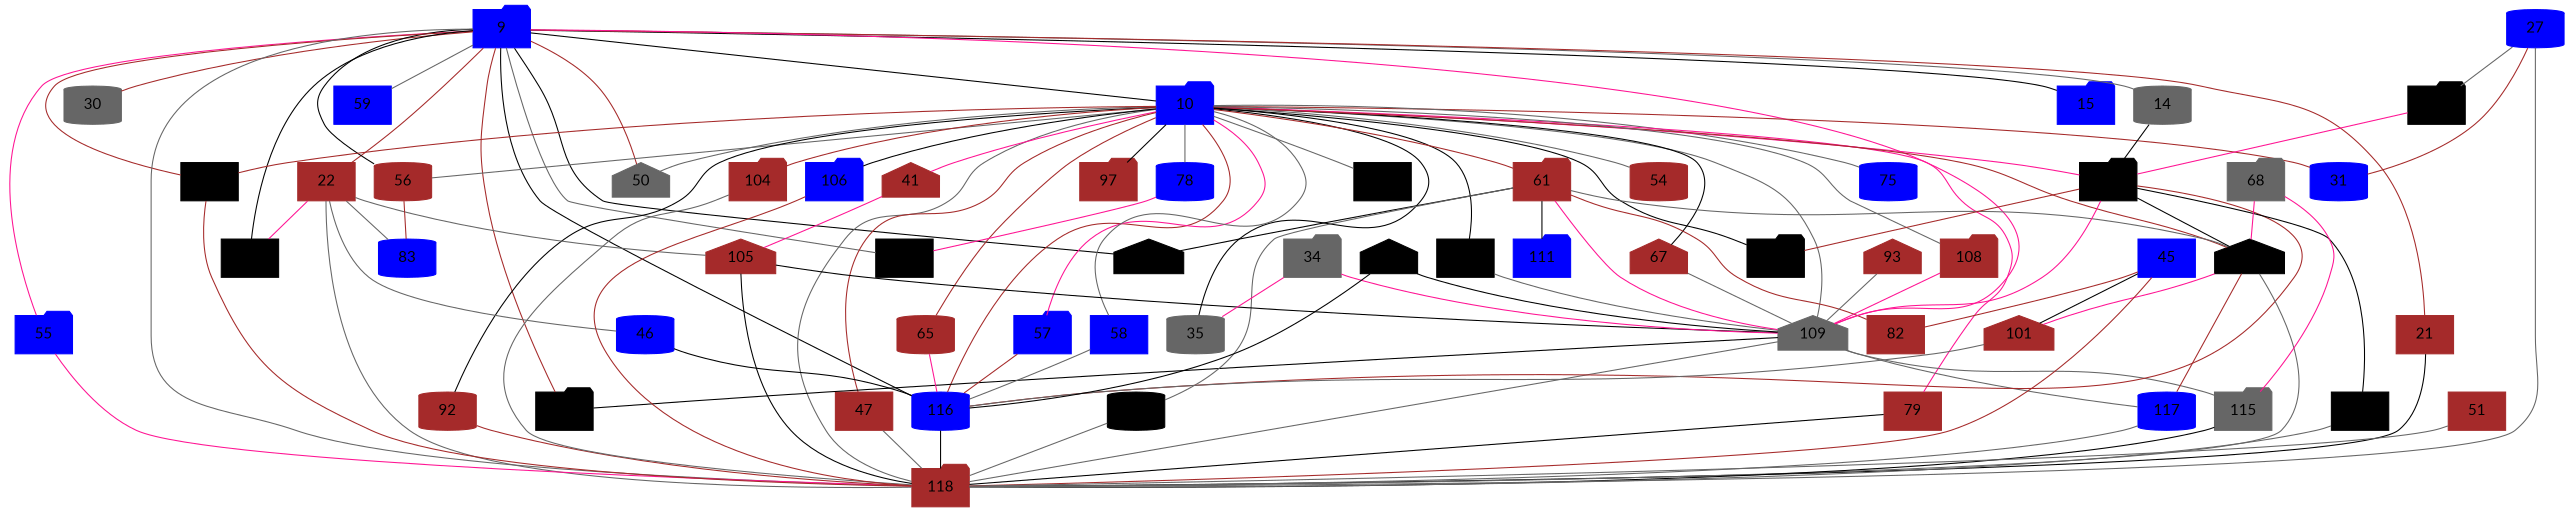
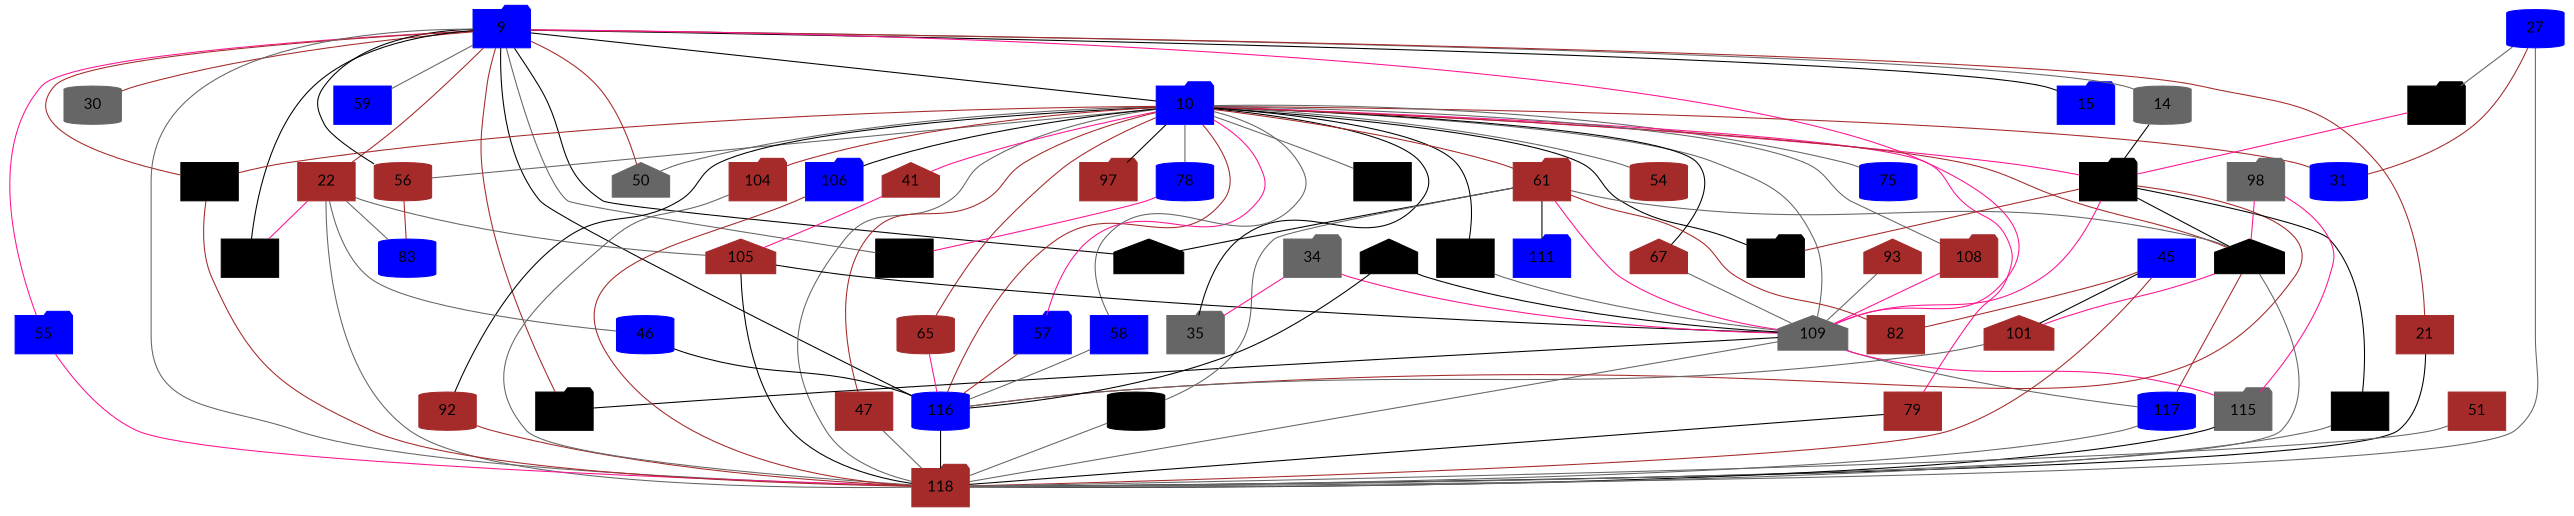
node "68": label "68" -> "98"
node "35": shape cylinder -> folder
edge "109" -- "115": color gray40 -> deeppink
